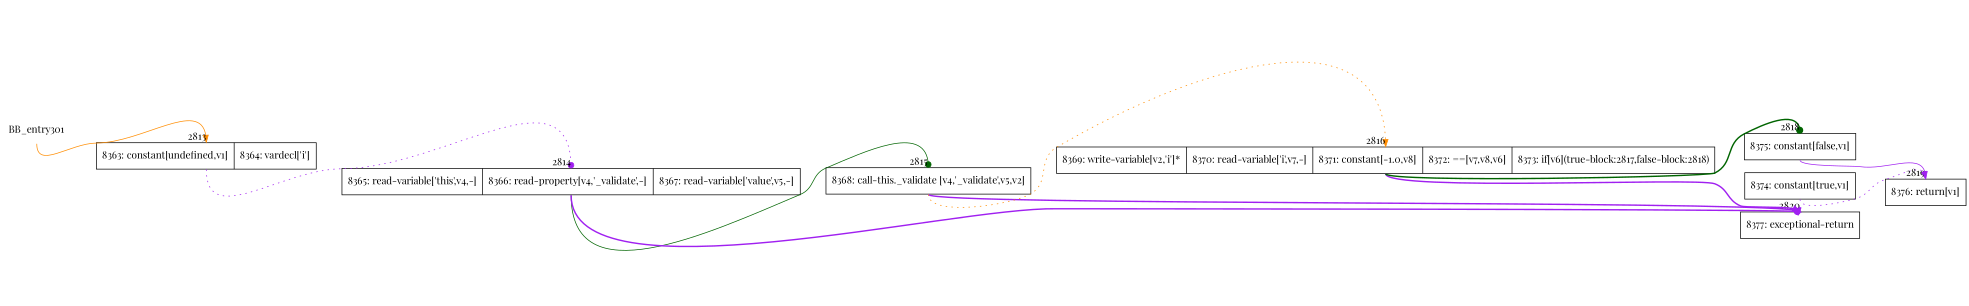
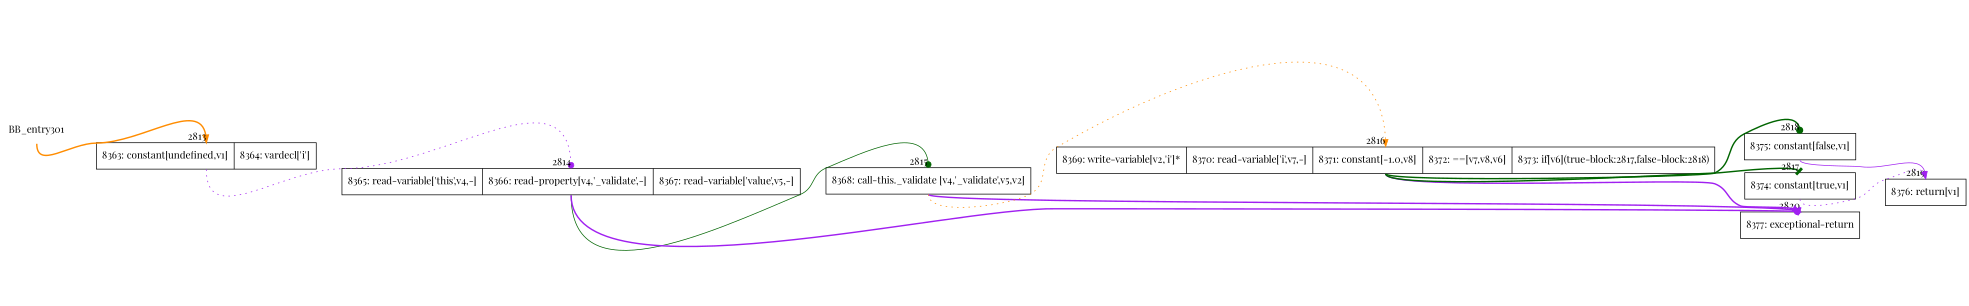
edge "BB_entry301" -> "8363: constant[undefined,v1]": style solid -> bold
edge "8369: write-variable[v2,'i']*" -> "8374: constant[true,v1]": added
